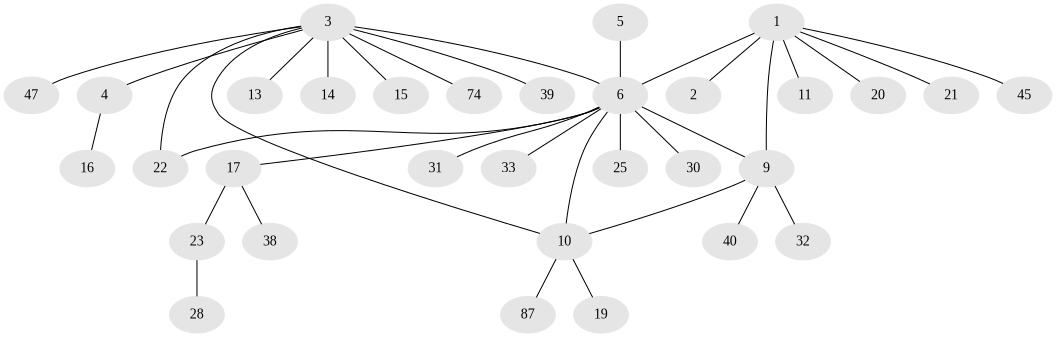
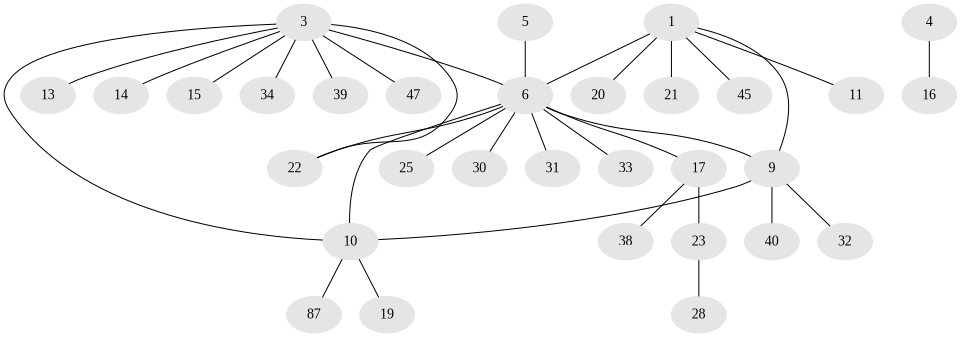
edge "3" -- "4": removed
node "74": label "74" -> "34"
node "2": removed
